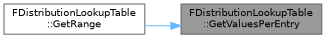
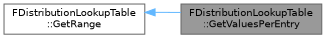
edge "FDistributionLookupTable ::GetRange" -> "FDistributionLookupTable ::GetValuesPerEntry": reversed
